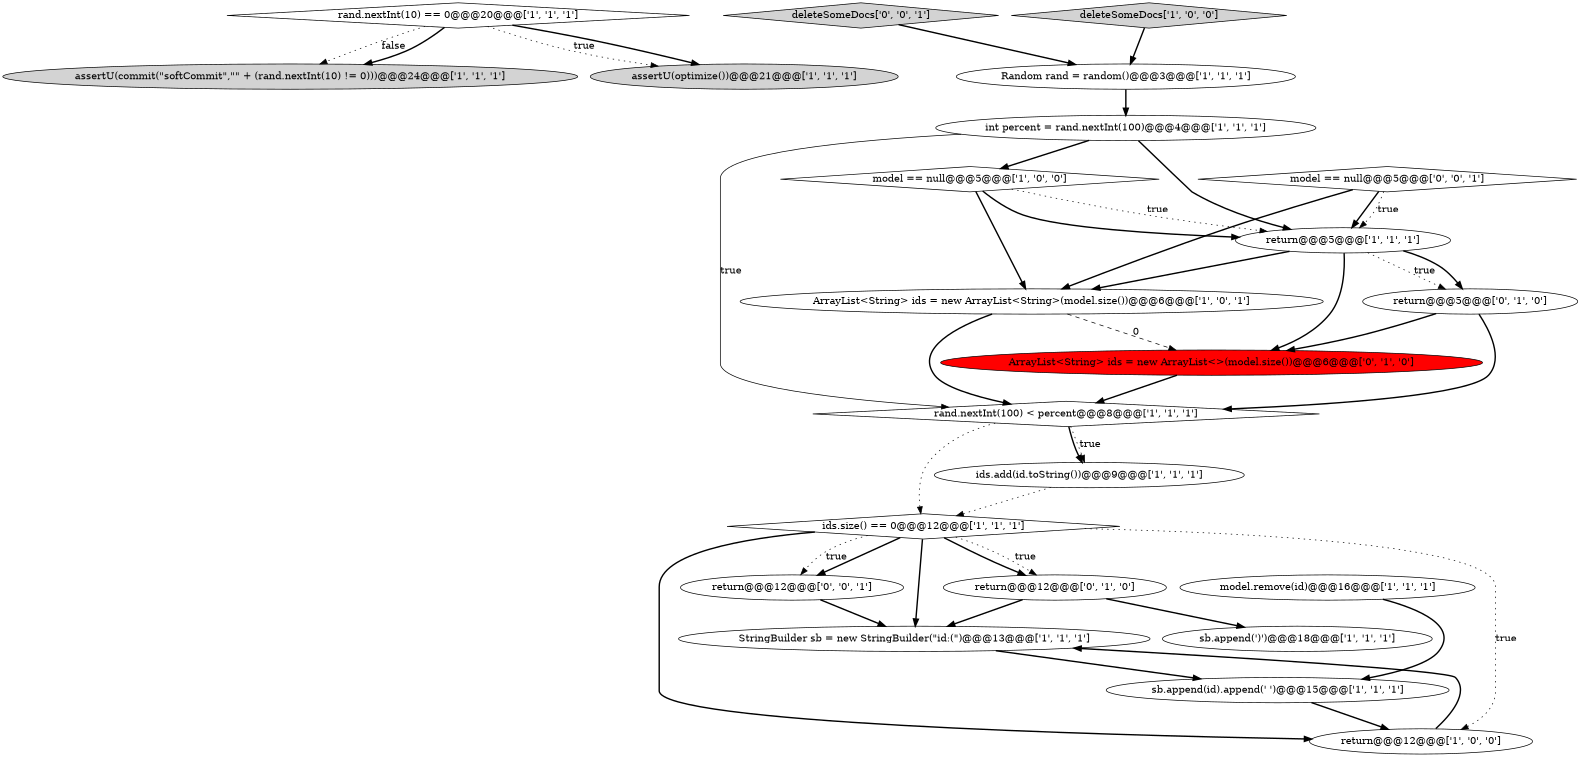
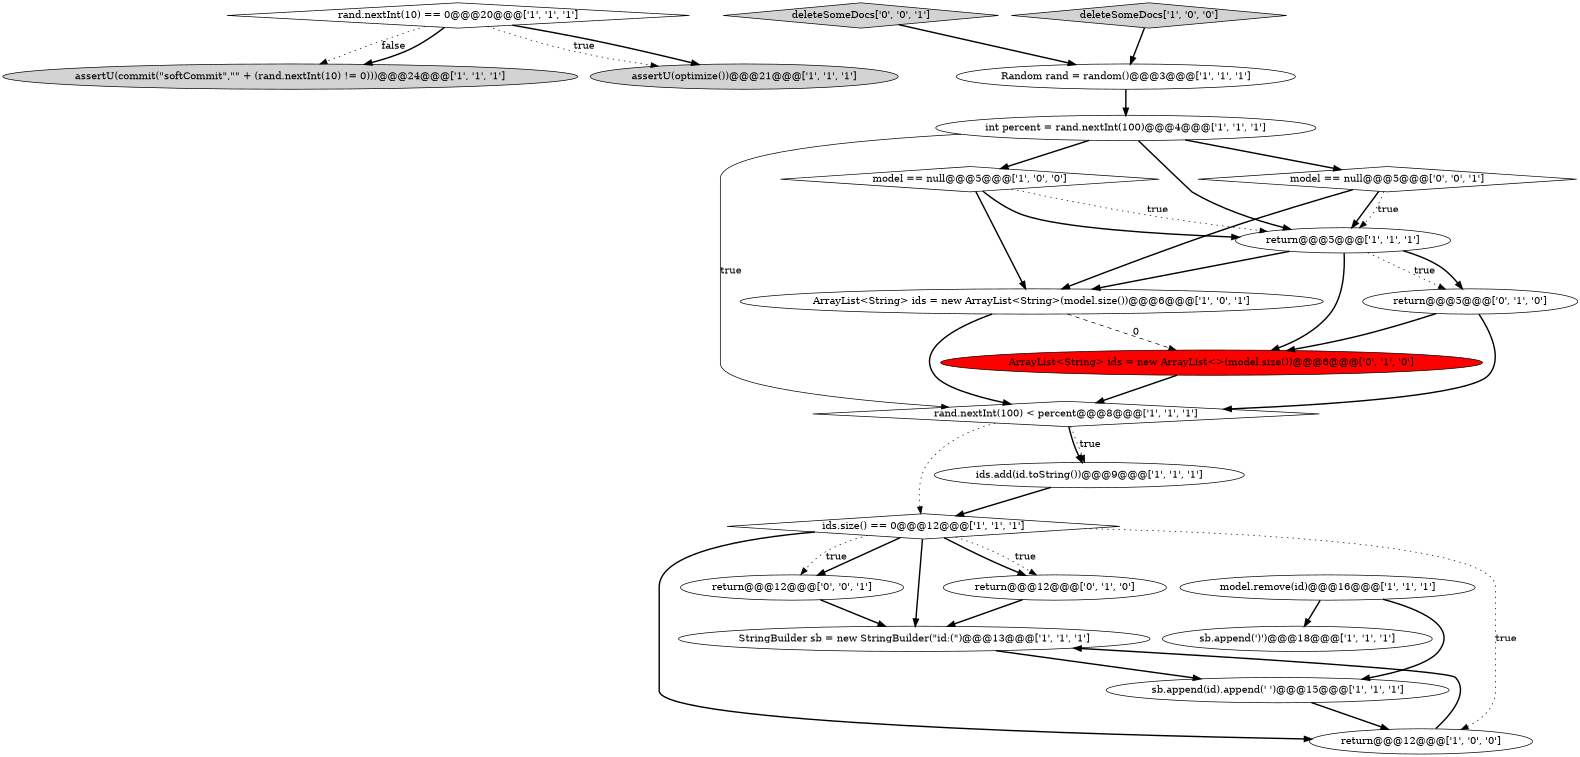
edge "int percent = rand.nextInt(100)@@@4@@@['1', '1', '1']" -> "model == null@@@5@@@['0', '0', '1']": added
edge "ids.add(id.toString())@@@9@@@['1', '1', '1']" -> "ids.size() == 0@@@12@@@['1', '1', '1']": style dotted -> bold
edge "return@@@12@@@['0', '1', '0']" -> "sb.append(')')@@@18@@@['1', '1', '1']": now "model.remove(id)@@@16@@@['1', '1', '1']" -> "sb.append(')')@@@18@@@['1', '1', '1']"
